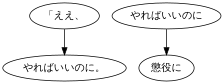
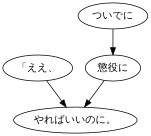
node "やればいいのに": label "やればいいのに" -> "ついでに"
edge "懲役に" -> "やればいいのに。": added
